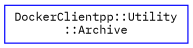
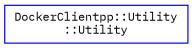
node "DockerClientpp::Utility ::Archive": label "DockerClientpp::Utility ::Archive" -> "DockerClientpp::Utility ::Utility"
